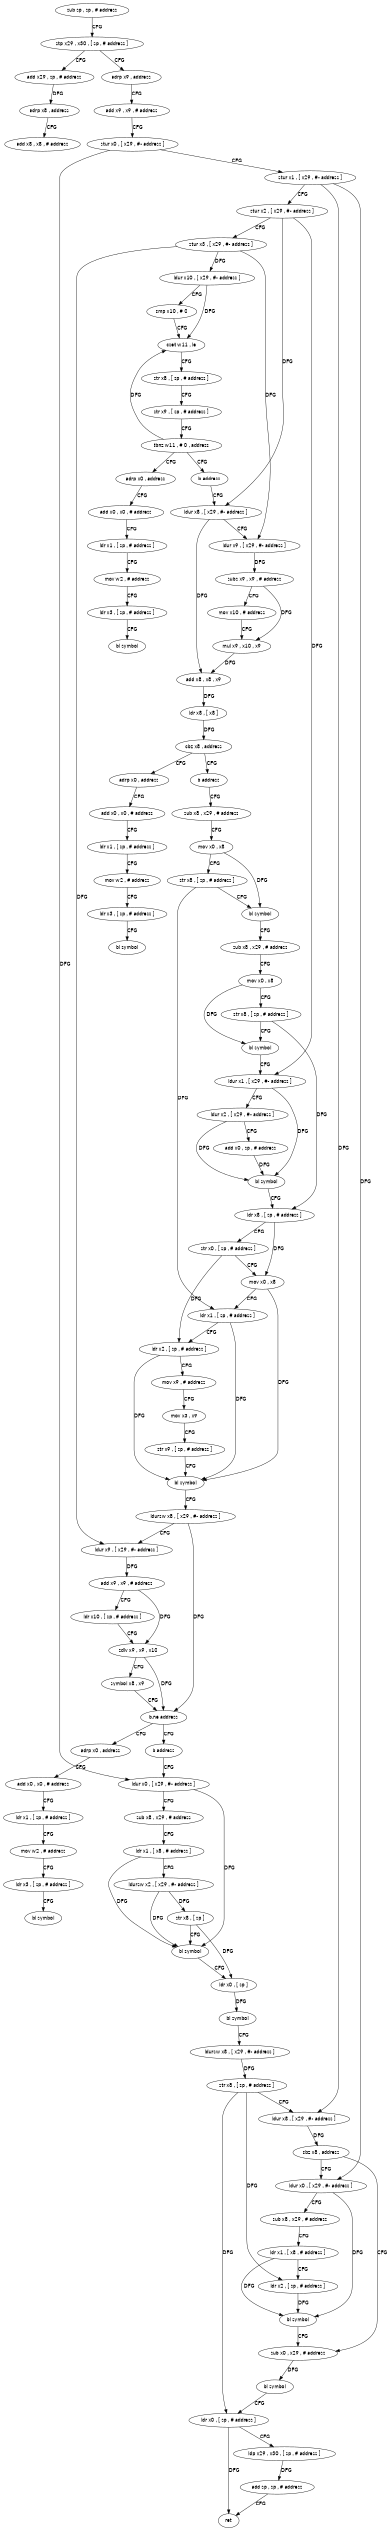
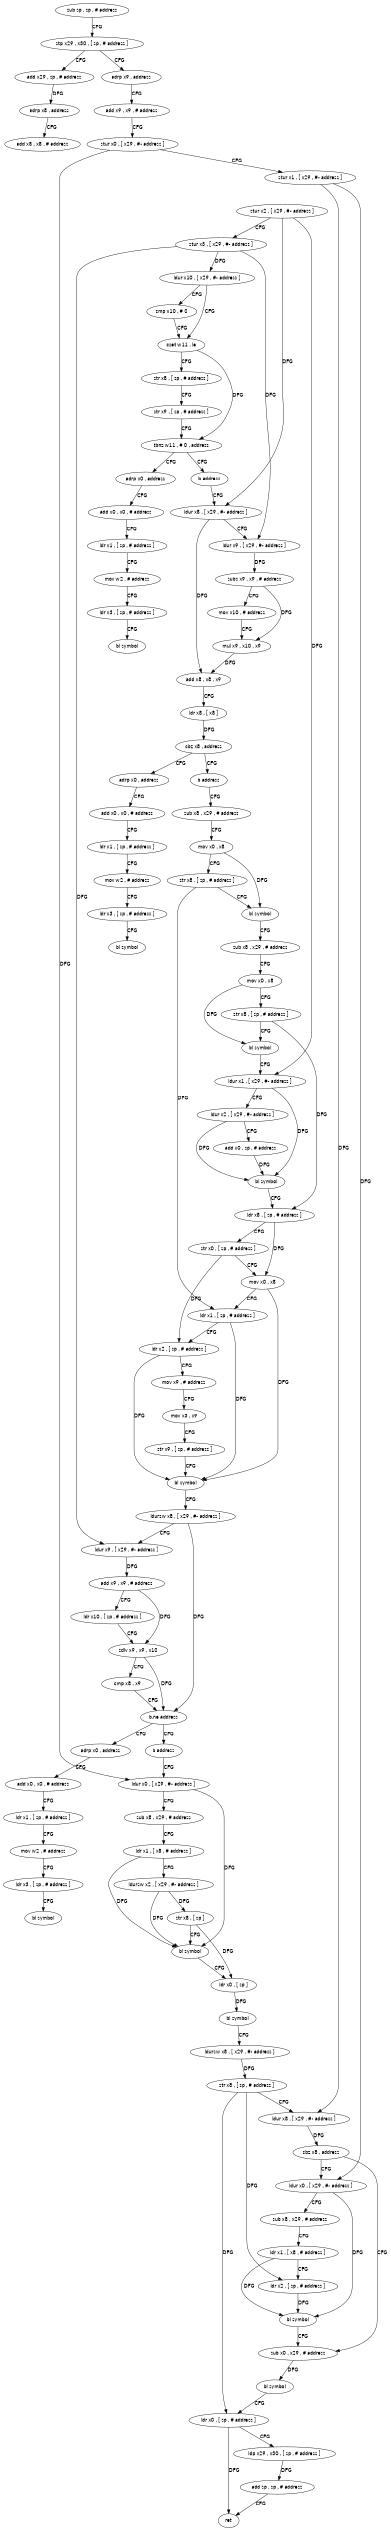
edge "stur x1 , [ x29 , #- address ]" -> "stur x2 , [ x29 , #- address ]": removed, label "CFG"
edge "ldur x10 , [ x29 , #- address ]" -> "cset w11 , le": label "DFG" -> "CFG"
edge "tbnz w11 , # 0 , address" -> "cset w11 , le": reversed
edge "add x8 , x8 , x9" -> "ldr x8 , [ x8 ]": label "DFG" -> "CFG"
node "symbol x8 , x9": label "symbol x8 , x9" -> "cmp x8 , x9"
